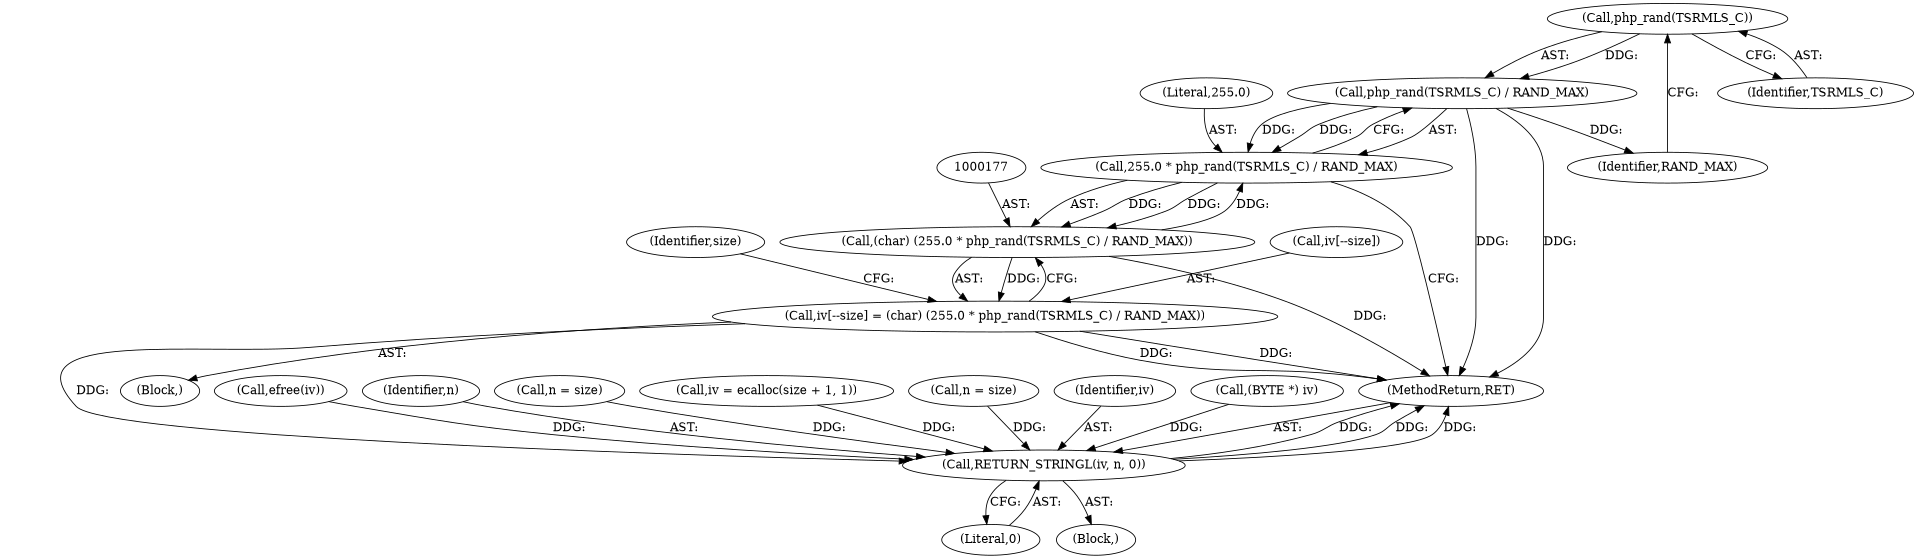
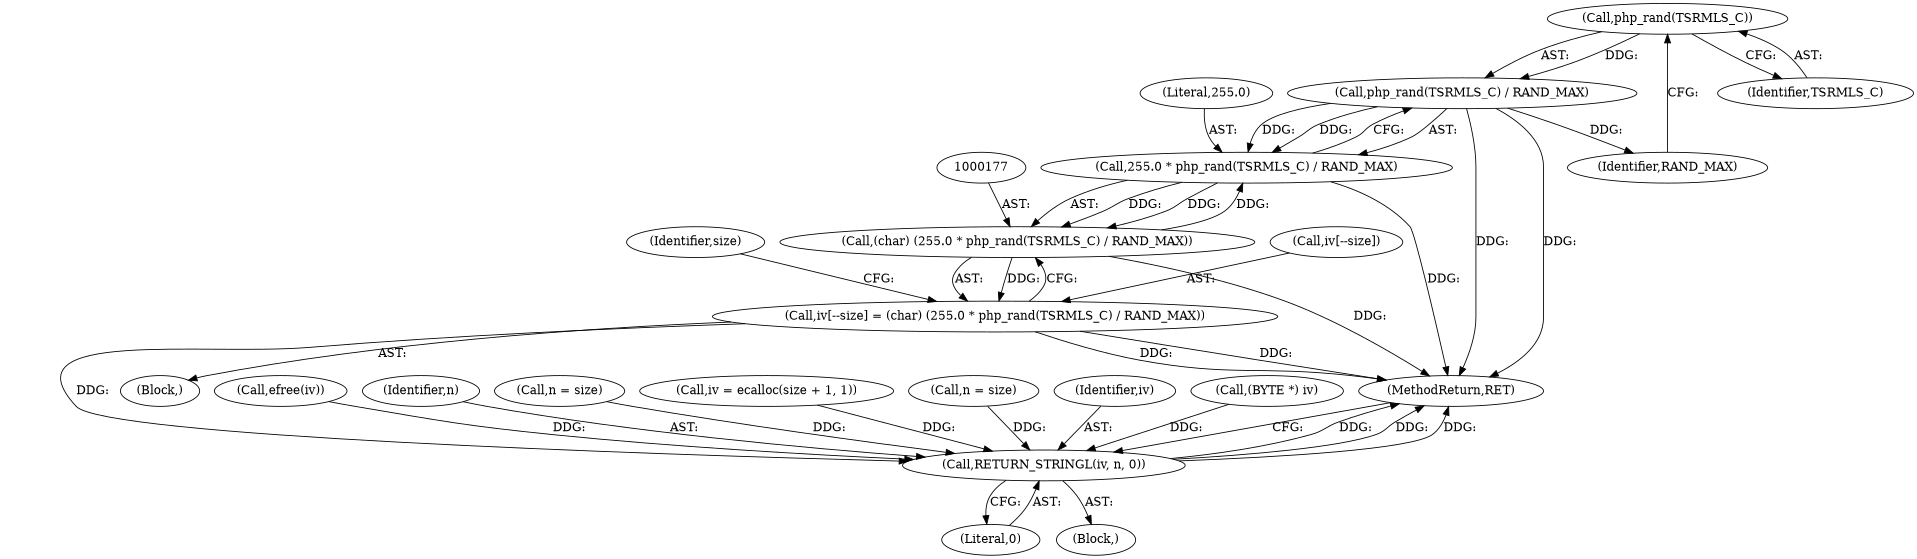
edge "(Call,255.0 * php_rand(TSRMLS_C) / RAND_MAX)" -> "(MethodReturn,RET)": label "CFG: " -> "DDG: "
edge "(MethodReturn,RET)" -> "(Call,RETURN_STRINGL(iv, n, 0))": label "AST: " -> "CFG: "
